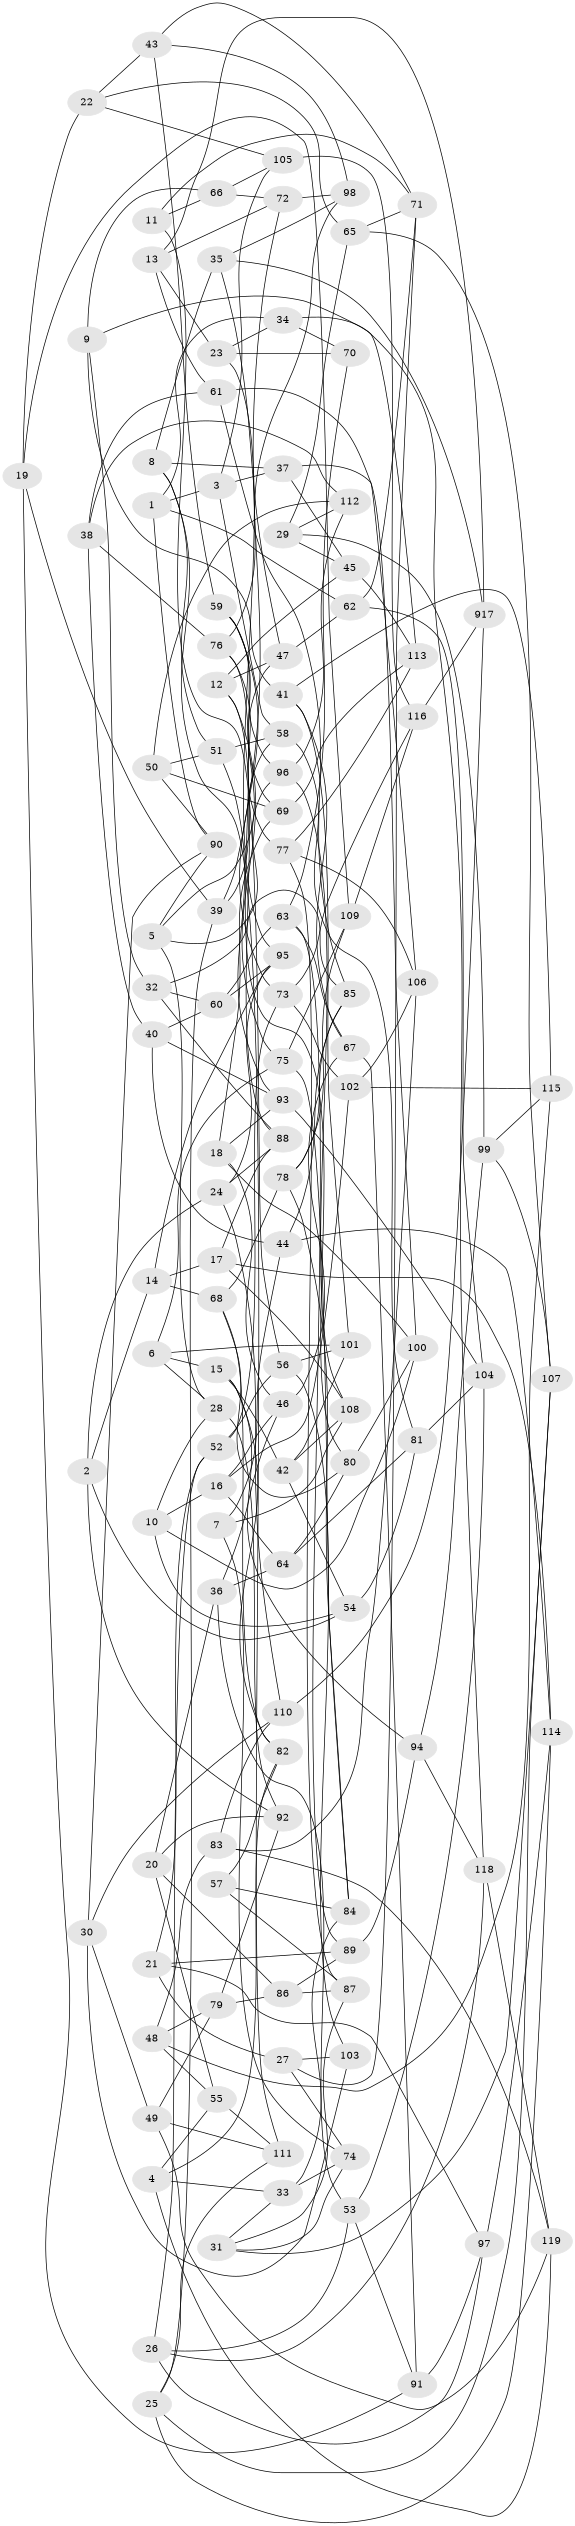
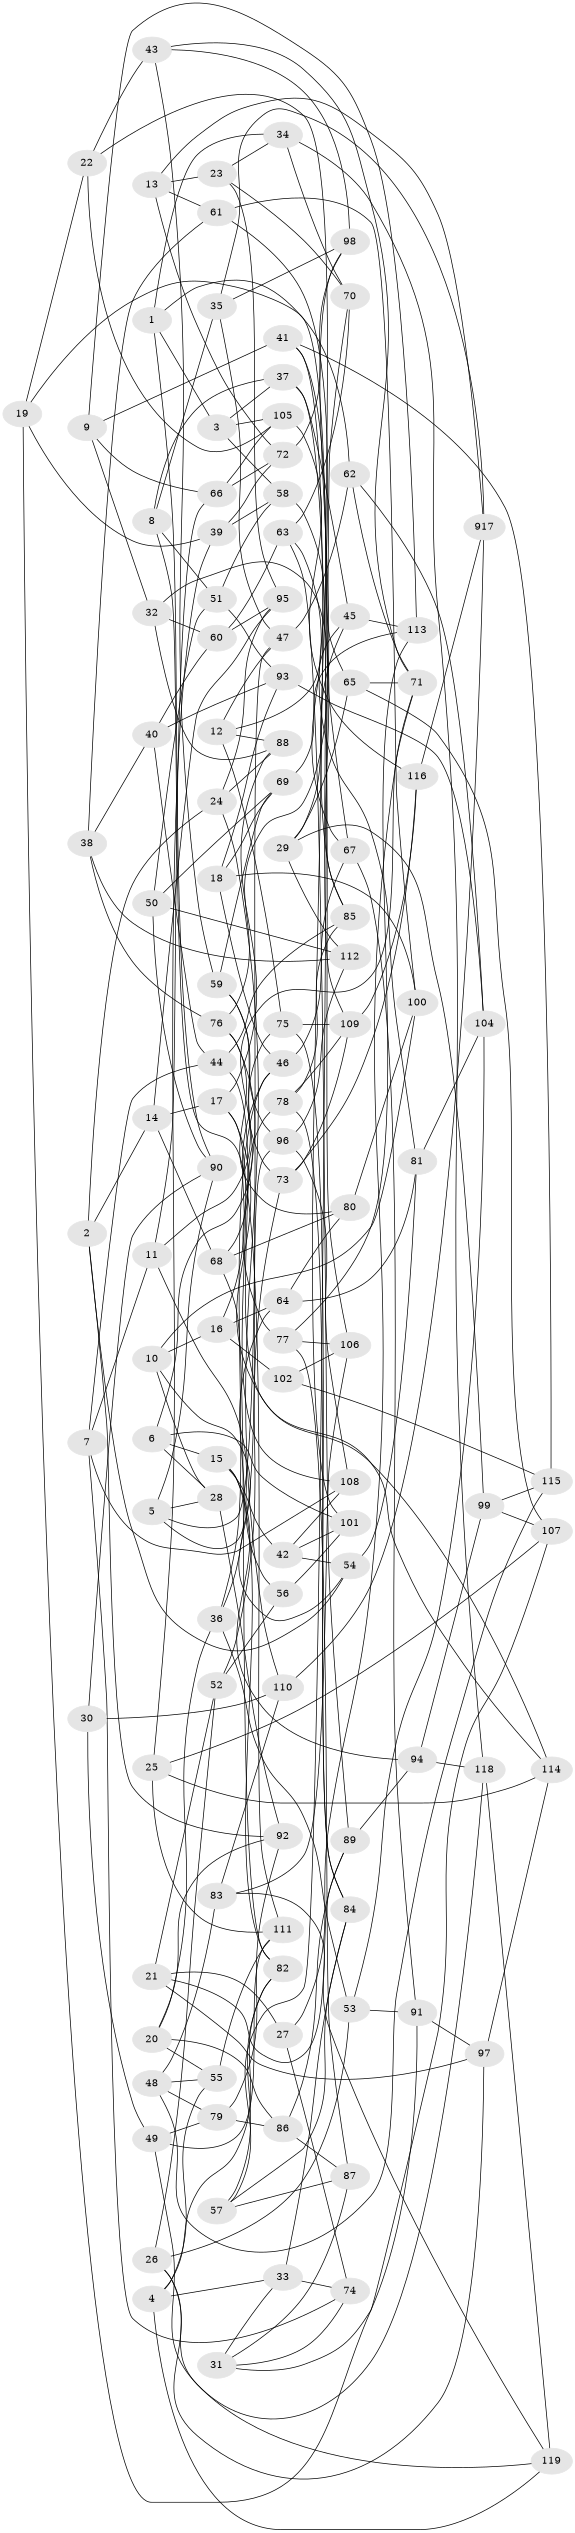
edge "73" -- "102": now "73" -- "109"
edge "70" -- "57": added
edge "11" -- "7": added
node "103": removed
